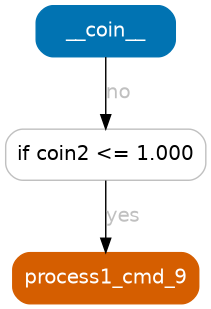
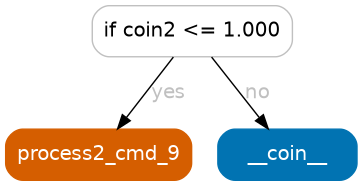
edge "__coin__" -> "if coin2 <= 1.000": reversed
node "process1_cmd_9": label "process1_cmd_9" -> "process2_cmd_9"
